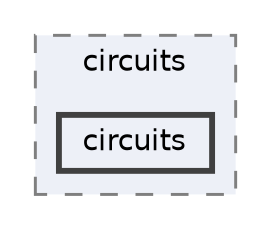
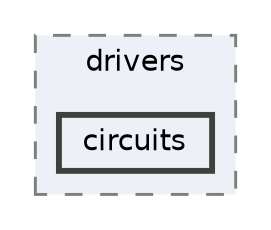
cluster "circuits": label "circuits" -> "drivers"
